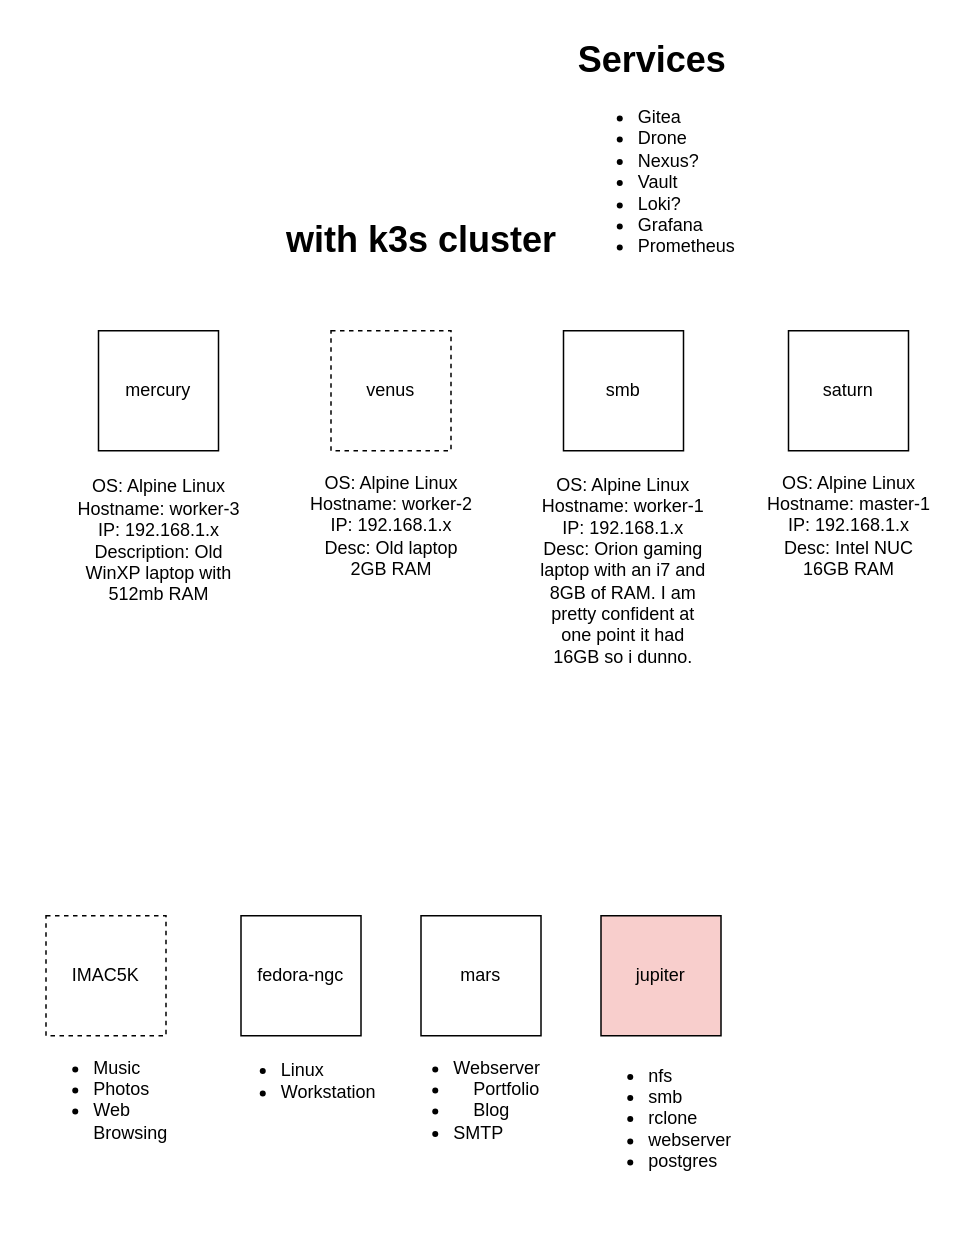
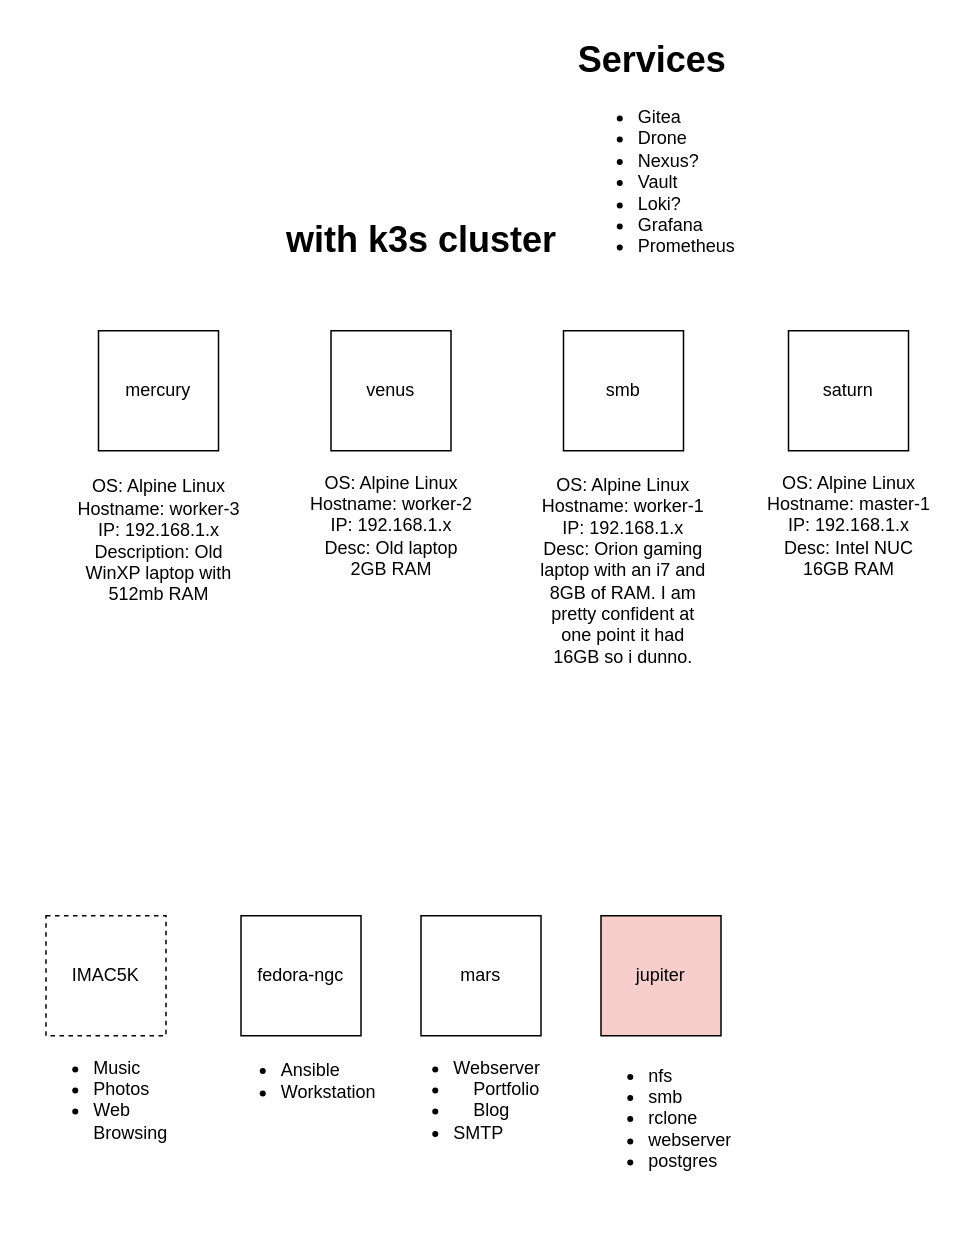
node "venus": style dashed -> solid
node "Linux Workstation": label "Linux Workstation" -> "Ansible Workstation"
